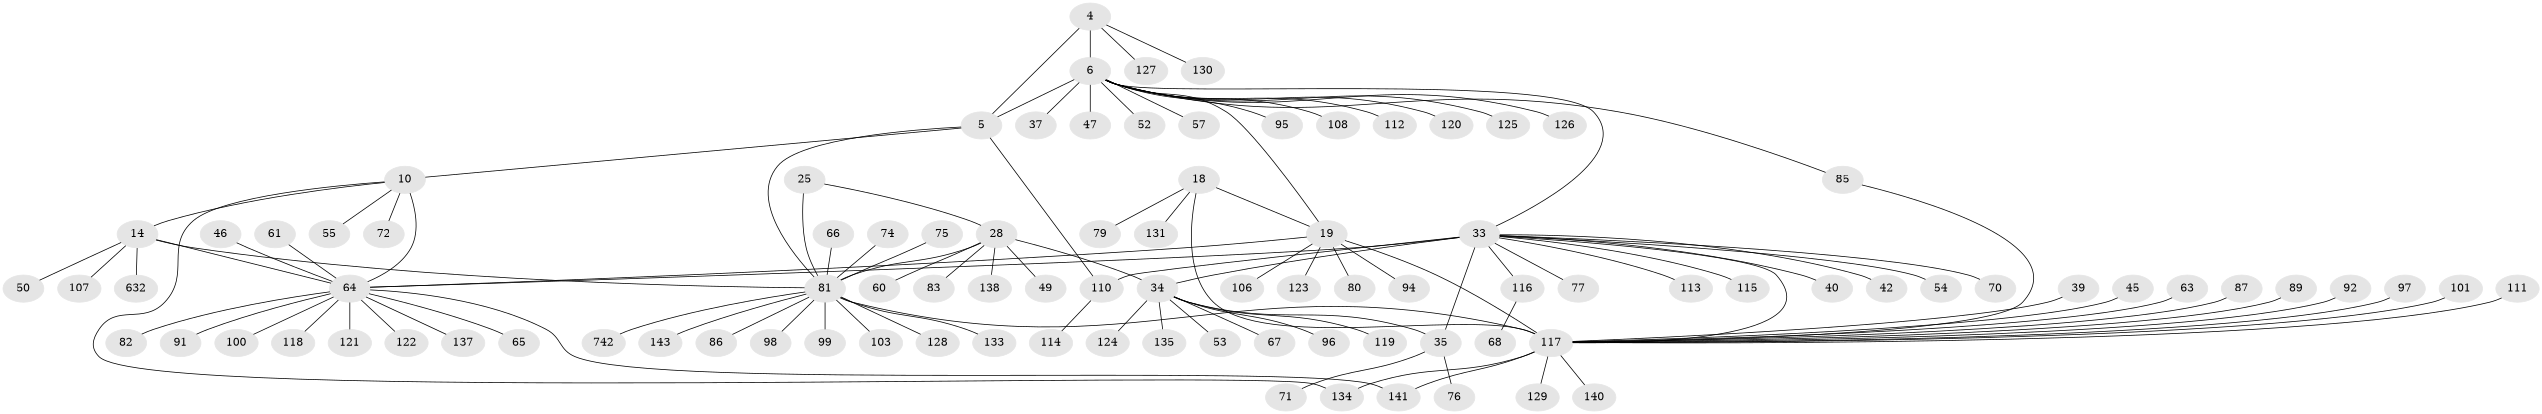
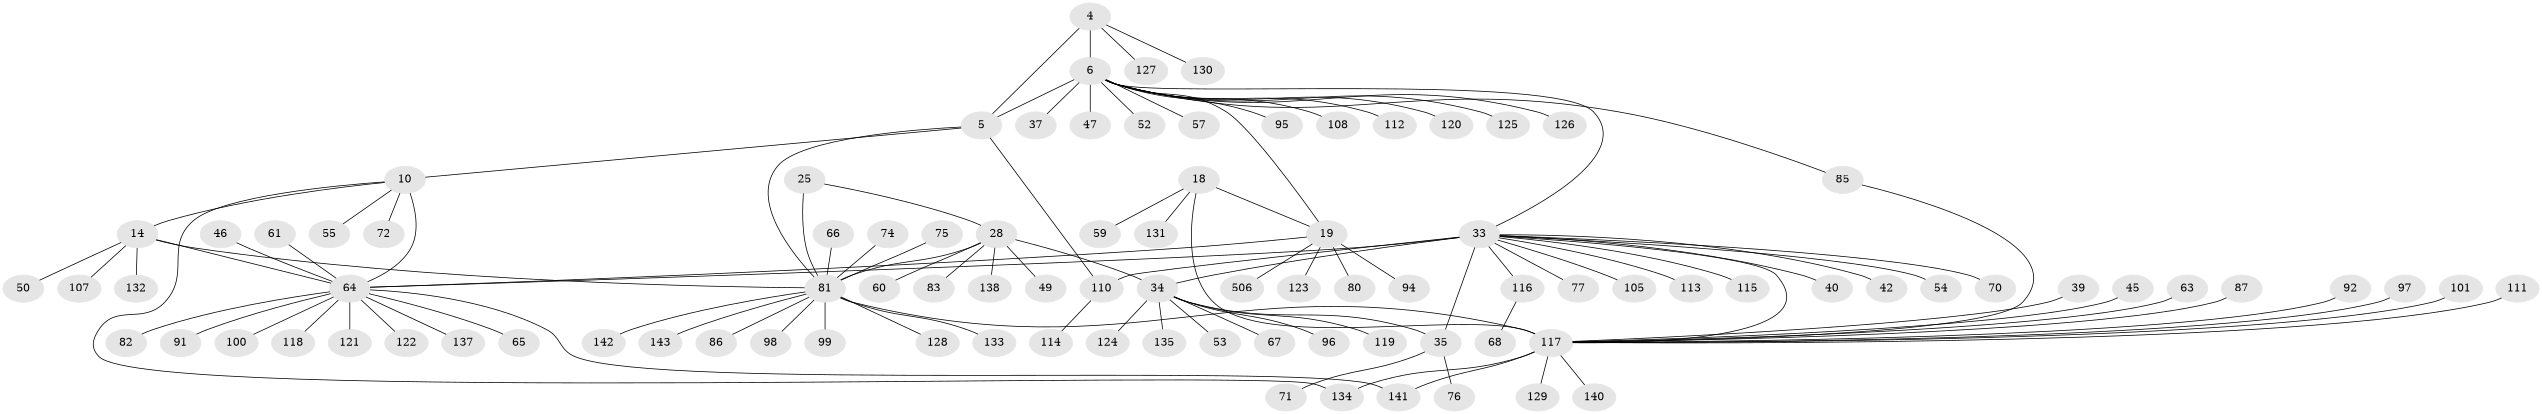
node "79": label "79" -> "59"
edge "19" -- "117": removed
node "632": label "632" -> "132"
node "106": label "106" -> "506"
node "105": added
node "89": removed
node "742": label "742" -> "142"
node "103": removed
